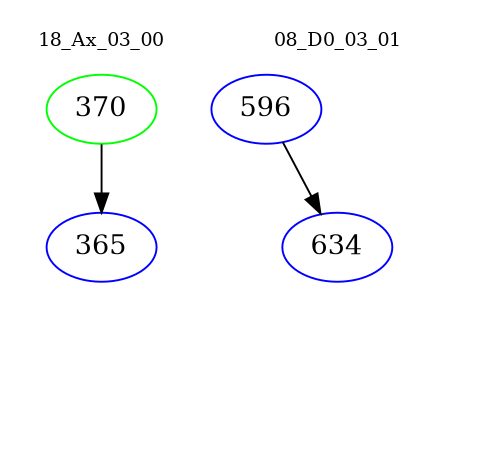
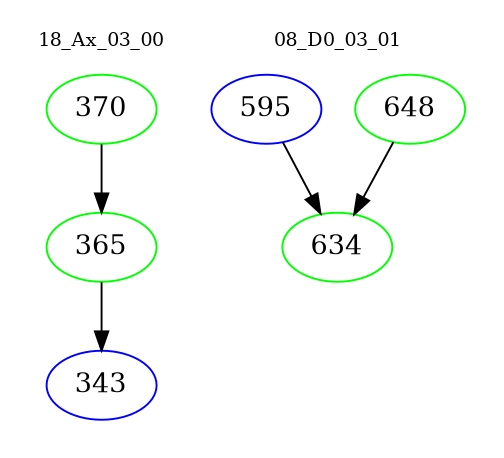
node "596": label "596" -> "595"
node "648": added
node "365": color blue -> green
node "634": color blue -> green
node "343": added
